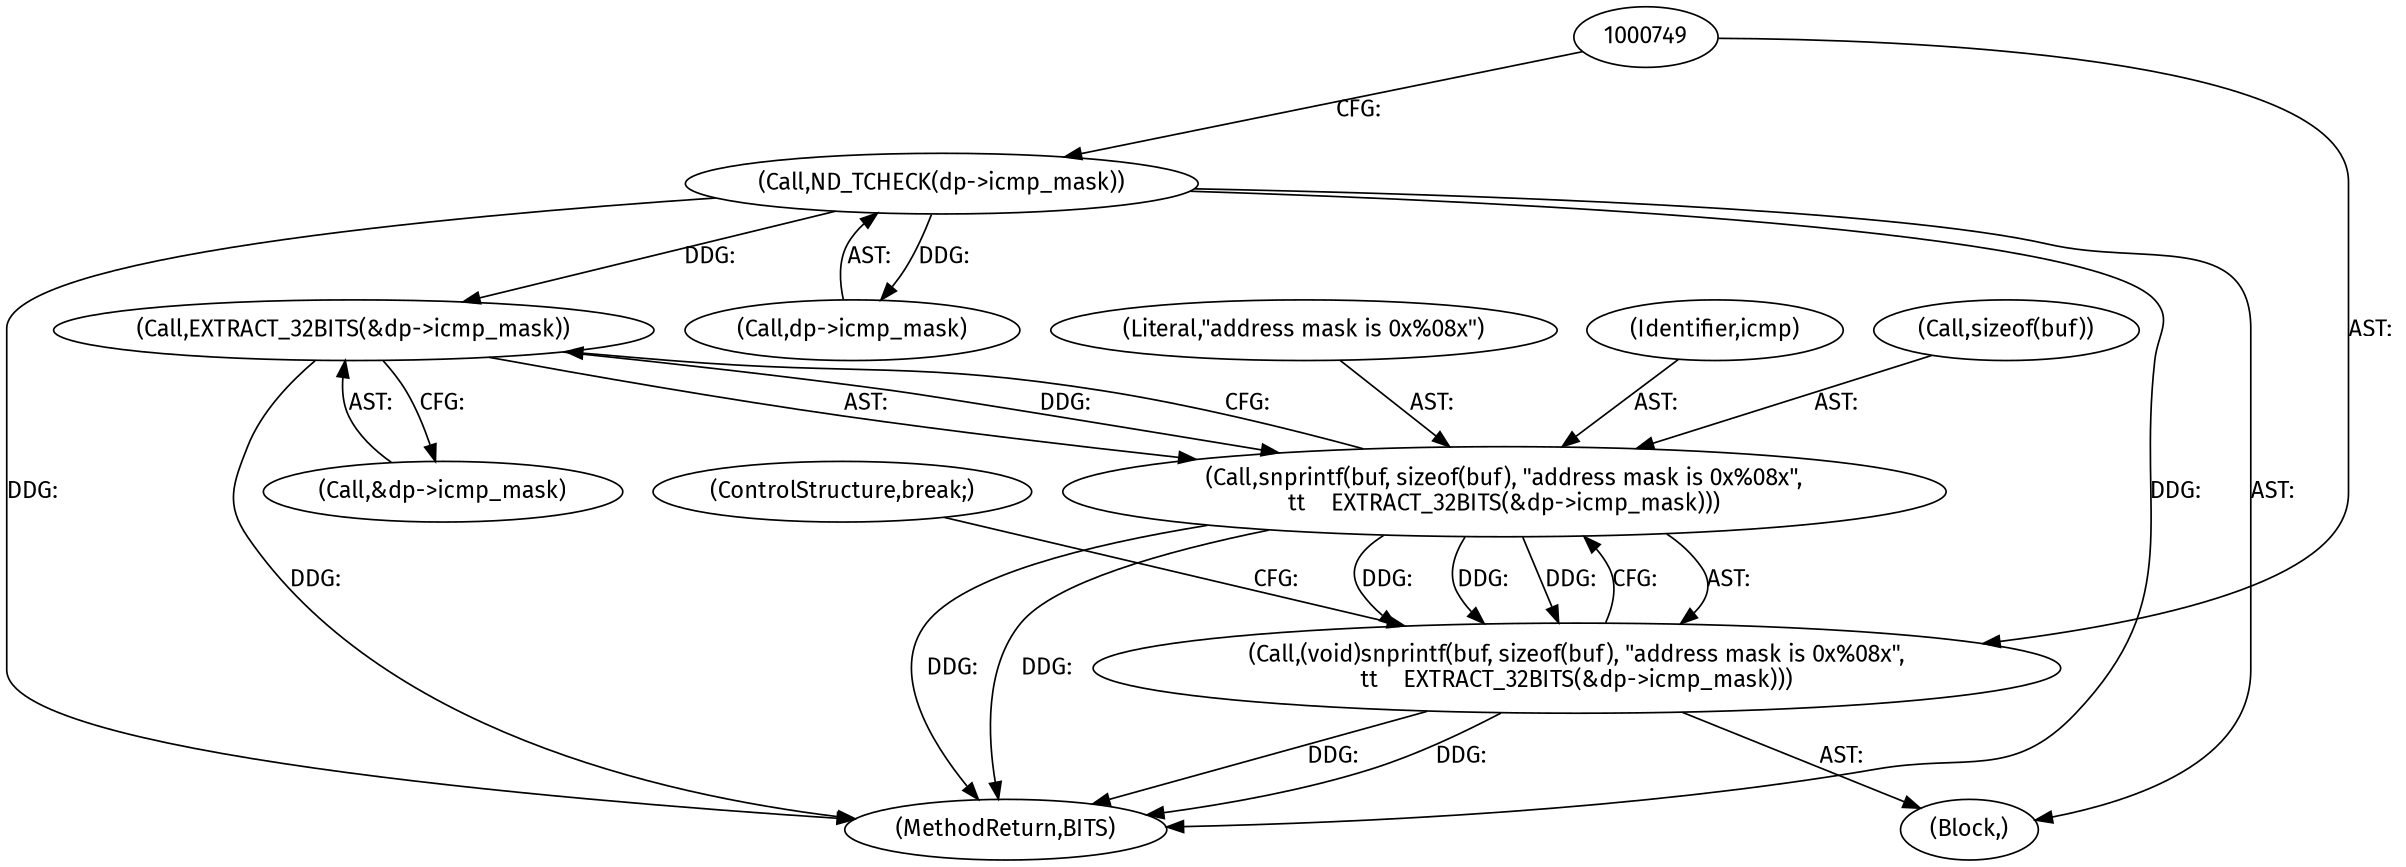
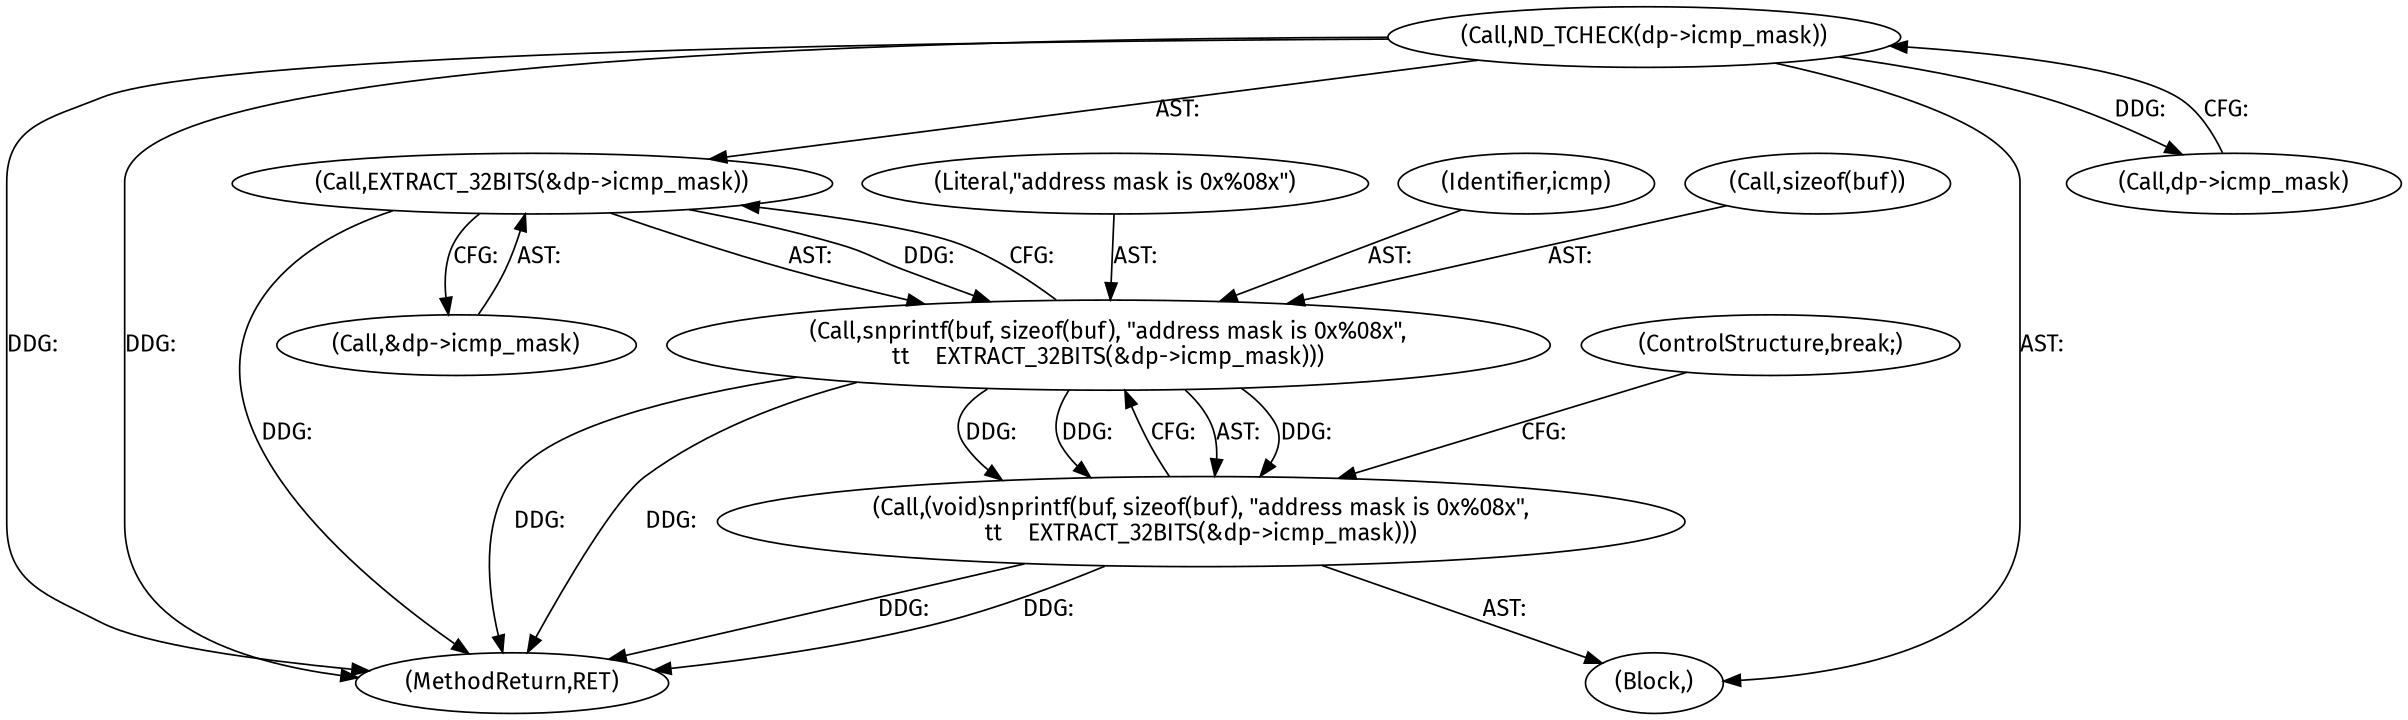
node "1000749": removed
edge "(Call,ND_TCHECK(dp->icmp_mask))" -> "(Call,EXTRACT_32BITS(&dp->icmp_mask))": label "DDG: " -> "AST: "
edge "(Call,dp->icmp_mask)" -> "(Call,ND_TCHECK(dp->icmp_mask))": label "AST: " -> "CFG: "
node "(MethodReturn,BITS)": label "(MethodReturn,BITS)" -> "(MethodReturn,RET)"
